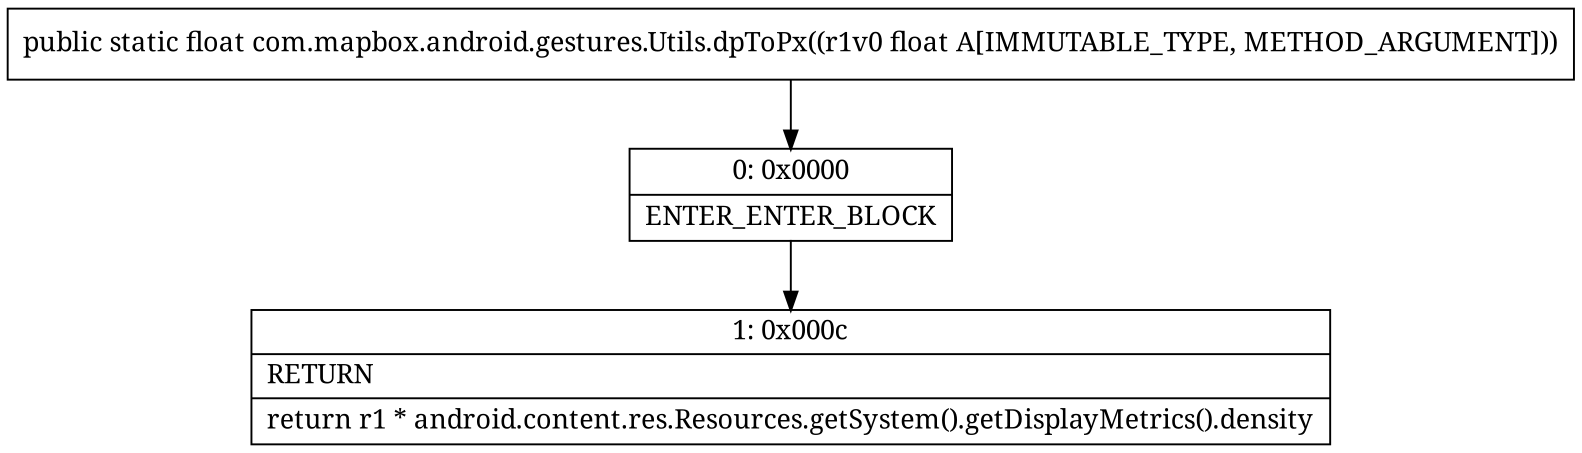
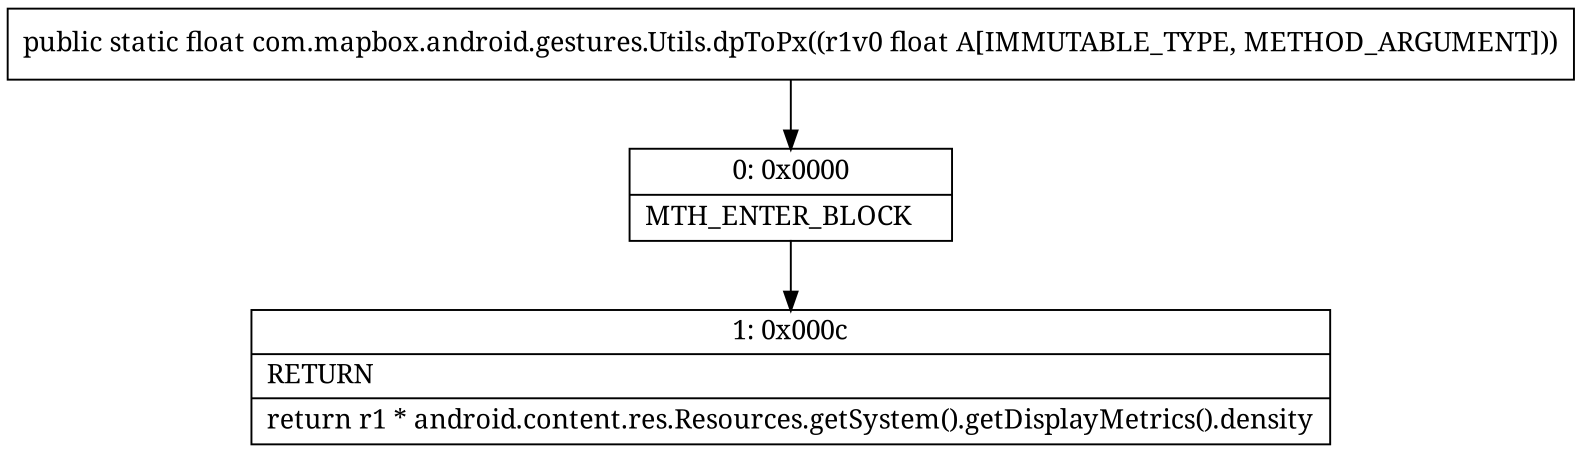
node "0: 0x0000": text "ENTER_ENTER_BLOCK" -> "MTH_ENTER_BLOCK"
